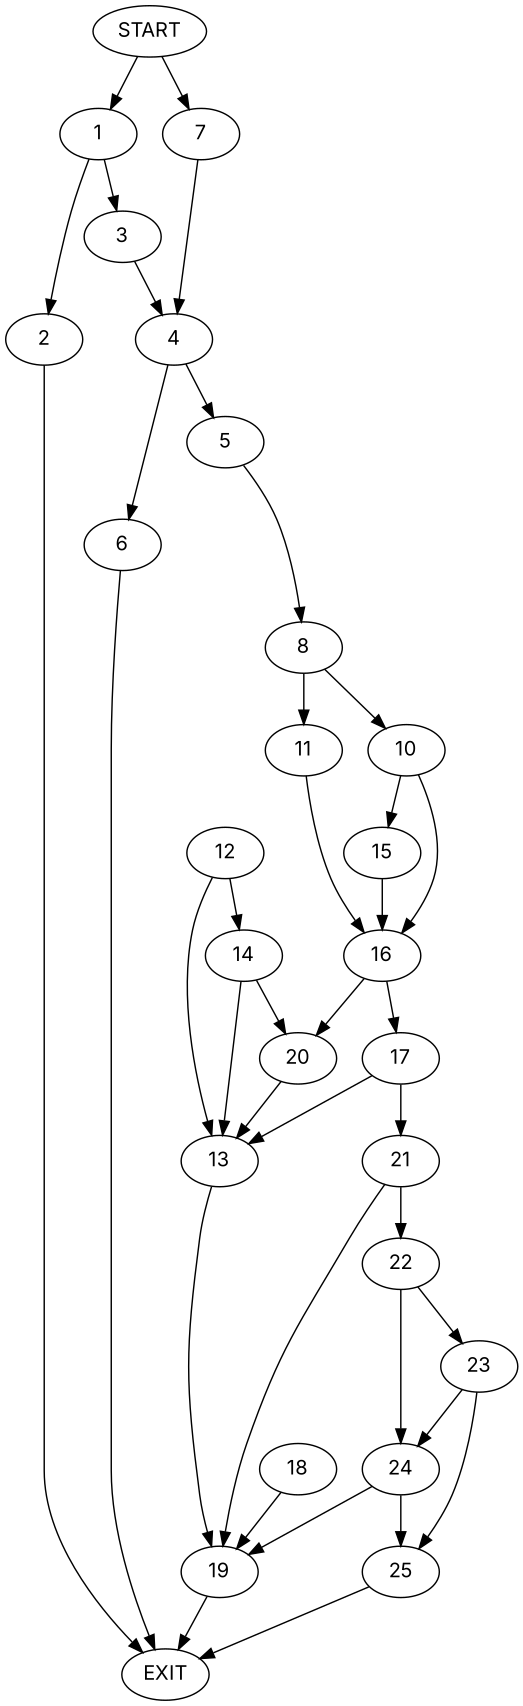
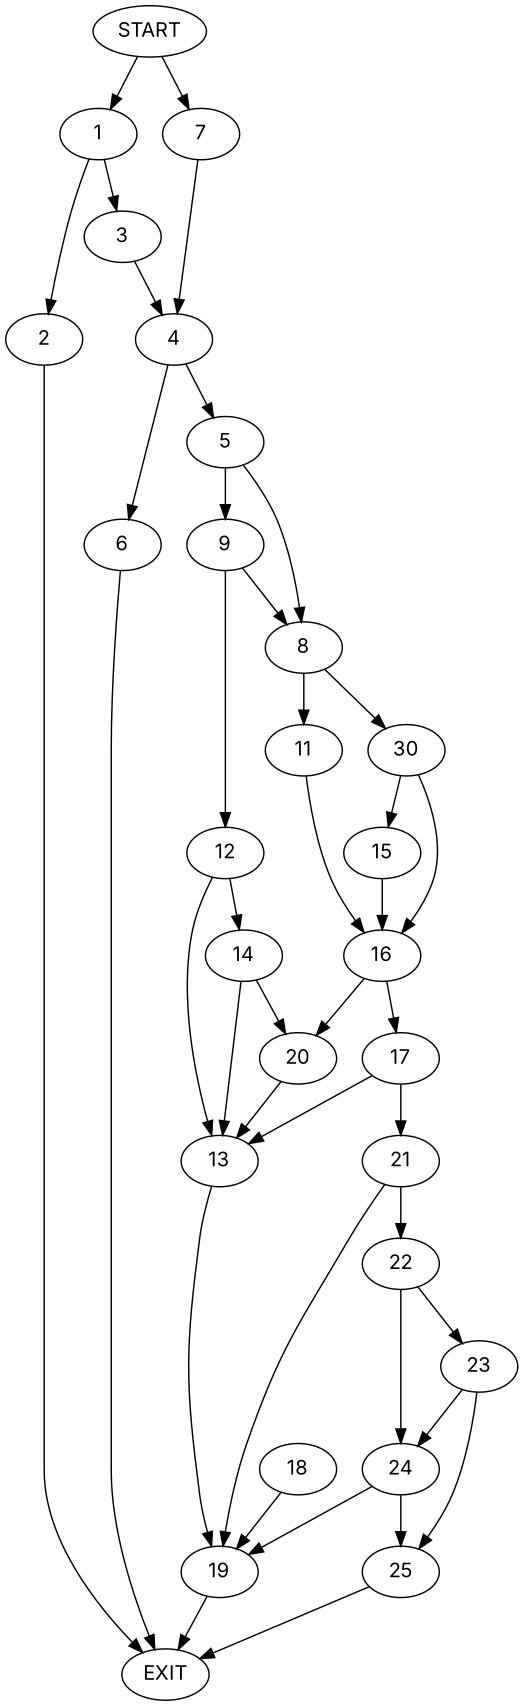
node "9": added
node "10": label "10" -> "30"
